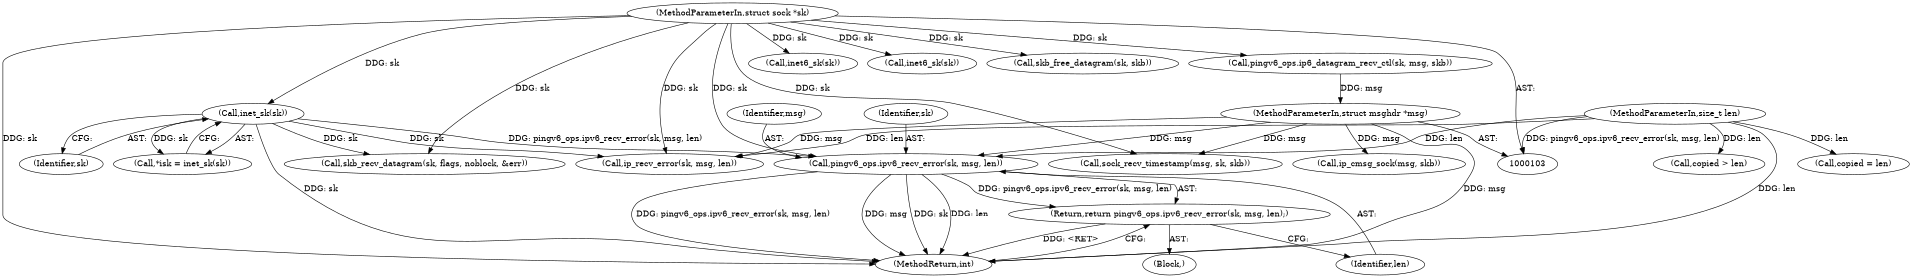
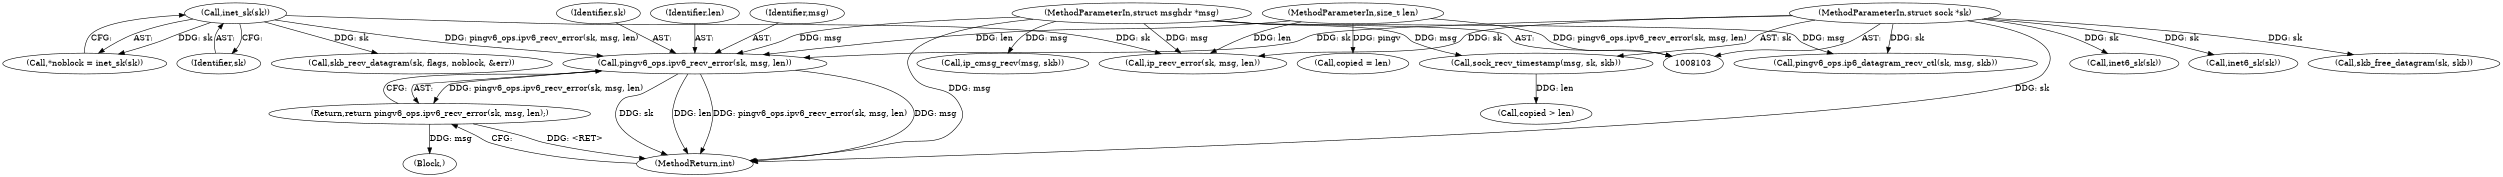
edge "(MethodParameterIn,struct sock *sk)" -> "(Call,inet_sk(sk))": removed, label "DDG: sk"
edge "(MethodParameterIn,struct sock *sk)" -> "(Call,skb_recv_datagram(sk, flags, noblock, &err))": removed, label "DDG: sk"
edge "(Call,pingv6_ops.ip6_datagram_recv_ctl(sk, msg, skb))" -> "(MethodParameterIn,struct msghdr *msg)": reversed
edge "(MethodParameterIn,struct sock *sk)" -> "(Call,sock_recv_timestamp(msg, sk, skb))": label "DDG: sk" -> "AST: sk"
edge "(MethodParameterIn,size_t len)" -> "(Call,copied > len)": now "(Call,sock_recv_timestamp(msg, sk, skb))" -> "(Call,copied > len)"
edge "(MethodParameterIn,size_t len)" -> "(Call,copied = len)": label "DDG: len" -> "DDG: pingv"
node "(Call,*isk = inet_sk(sk))": label "(Call,*isk = inet_sk(sk))" -> "(Call,*noblock = inet_sk(sk))"
node "(Call,ip_cmsg_sock(msg, skb))": label "(Call,ip_cmsg_sock(msg, skb))" -> "(Call,ip_cmsg_recv(msg, skb))"
node "1000103": label "1000103" -> "1008103"
edge "(Call,inet_sk(sk))" -> "(MethodReturn,int)": removed, label "DDG: sk"
edge "(Return,return pingv6_ops.ipv6_recv_error(sk, msg, len);)" -> "(Block,)": label "AST: " -> "DDG: msg"
edge "(MethodParameterIn,size_t len)" -> "(MethodReturn,int)": removed, label "DDG: len"
edge "(Return,return pingv6_ops.ipv6_recv_error(sk, msg, len);)" -> "(Identifier,len)": now "(Return,return pingv6_ops.ipv6_recv_error(sk, msg, len);)" -> "(Call,pingv6_ops.ipv6_recv_error(sk, msg, len))"
